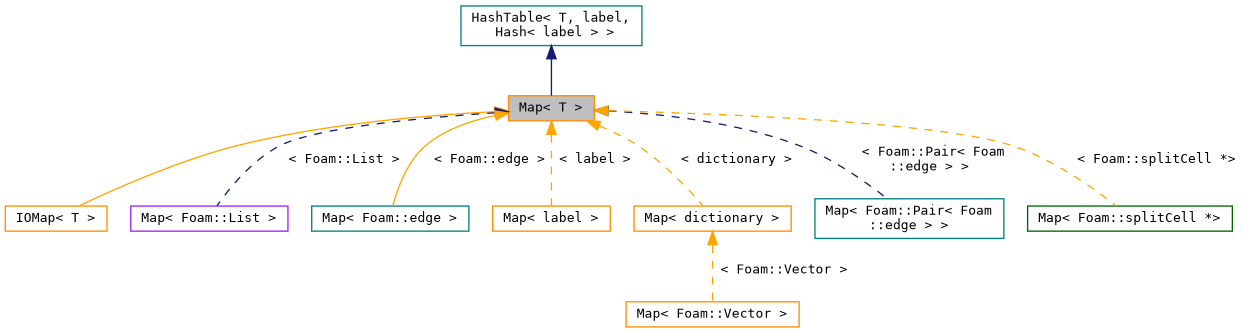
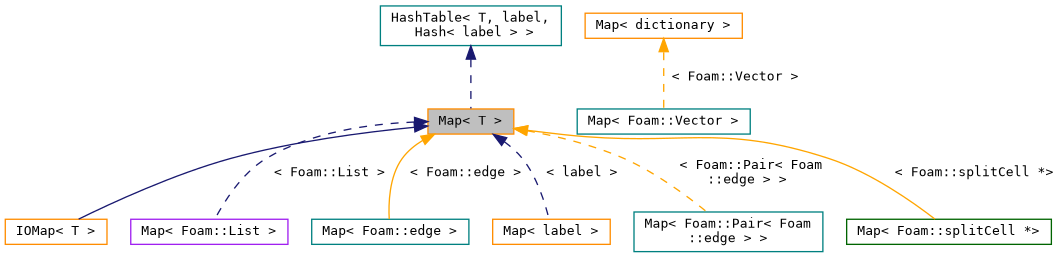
edge "Map< T >" -> "HashTable< T, label, Hash< label > >": style solid -> dashed
edge "Map< Foam::splitCell *>" -> "Map< T >": style dashed -> solid
edge "Map< Foam::Pair< Foam ::edge > >" -> "Map< T >": color midnightblue -> orange
edge "IOMap< T >" -> "Map< T >": color orange -> midnightblue
edge "Map< dictionary >" -> "Map< T >": removed, label "< dictionary >"
edge "Map< label >" -> "Map< T >": color orange -> midnightblue
node "Map< Foam::Vector >": color darkorange -> teal
